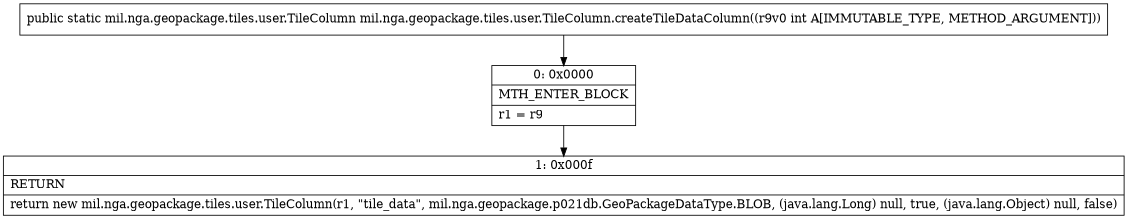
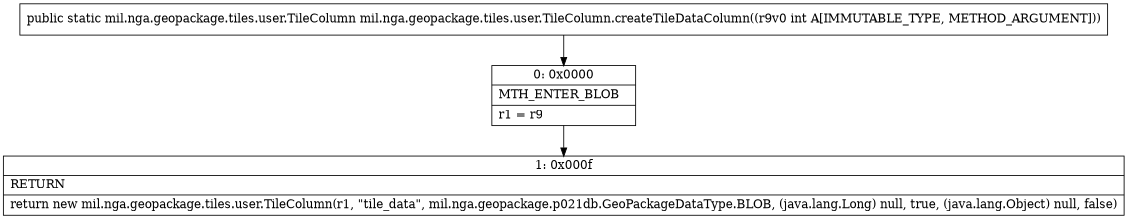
node "0: 0x0000": text "MTH_ENTER_BLOCK" -> "MTH_ENTER_BLOB"
